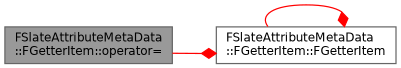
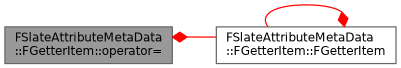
edge "FSlateAttributeMetaData ::FGetterItem::operator=" -> "FSlateAttributeMetaData ::FGetterItem::FGetterItem": reversed
